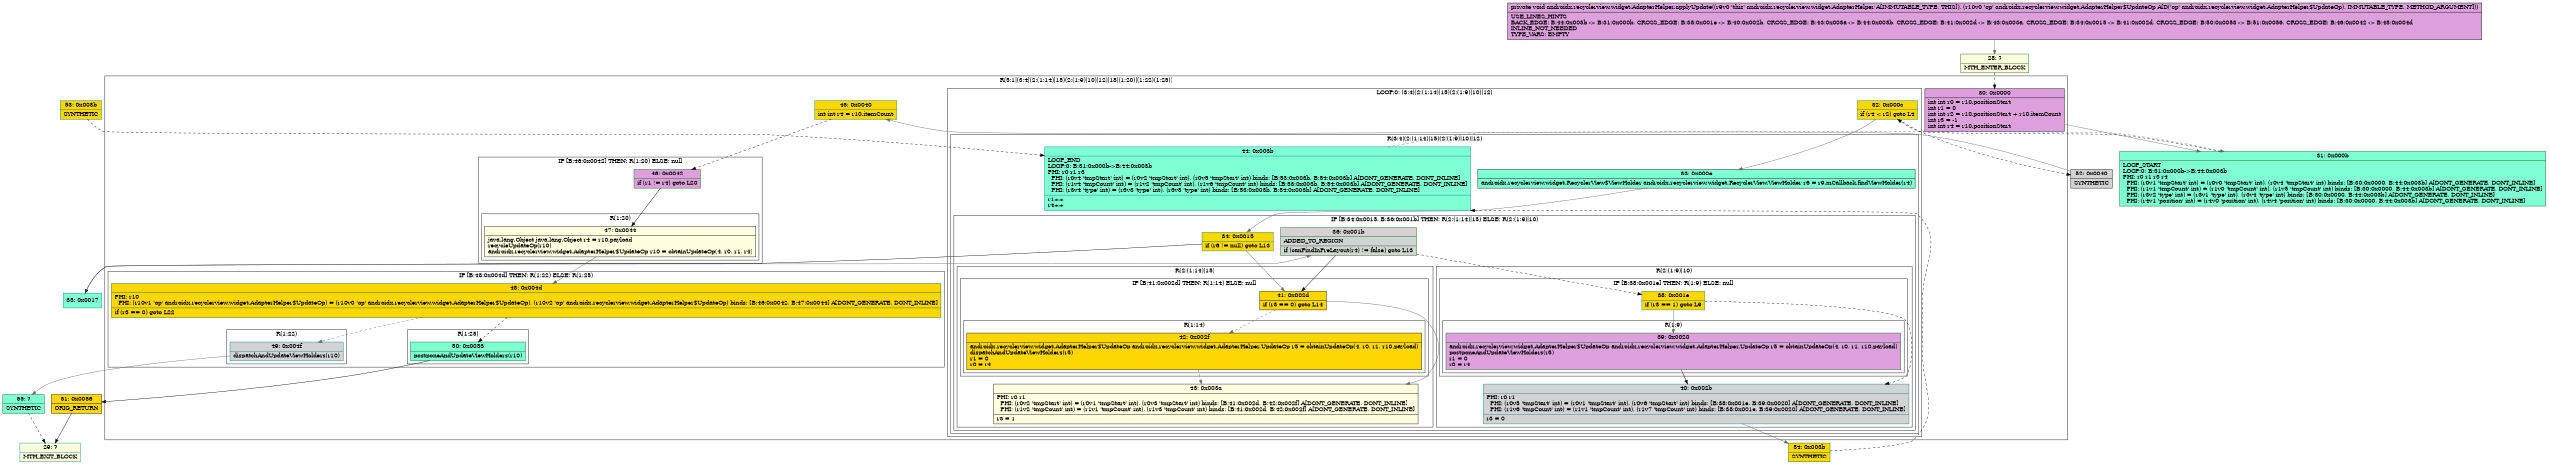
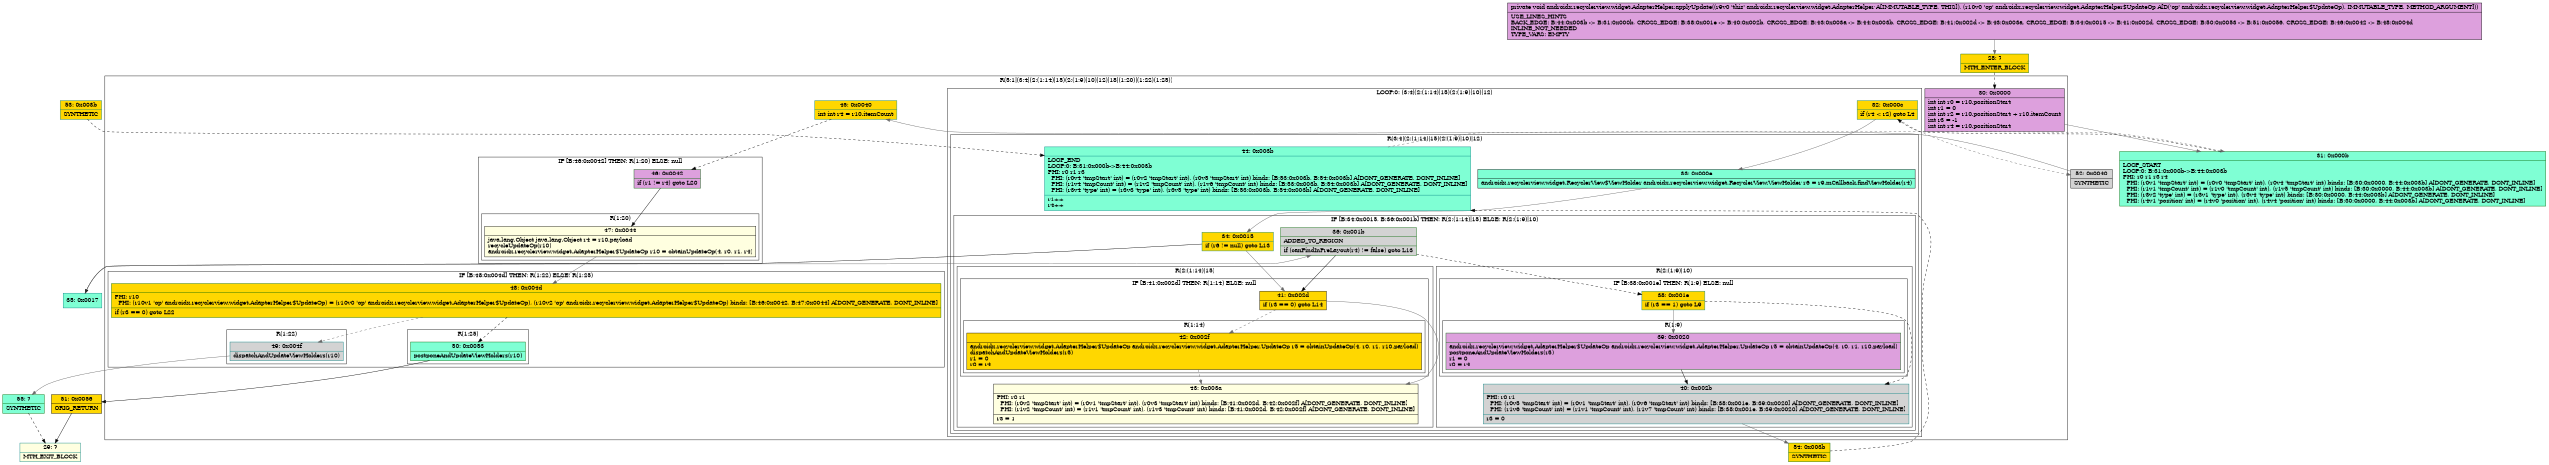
node "28: ?": fillcolor lightyellow -> gold
edge "32: 0x000c" -> "52: 0x0040": color black -> gray40
